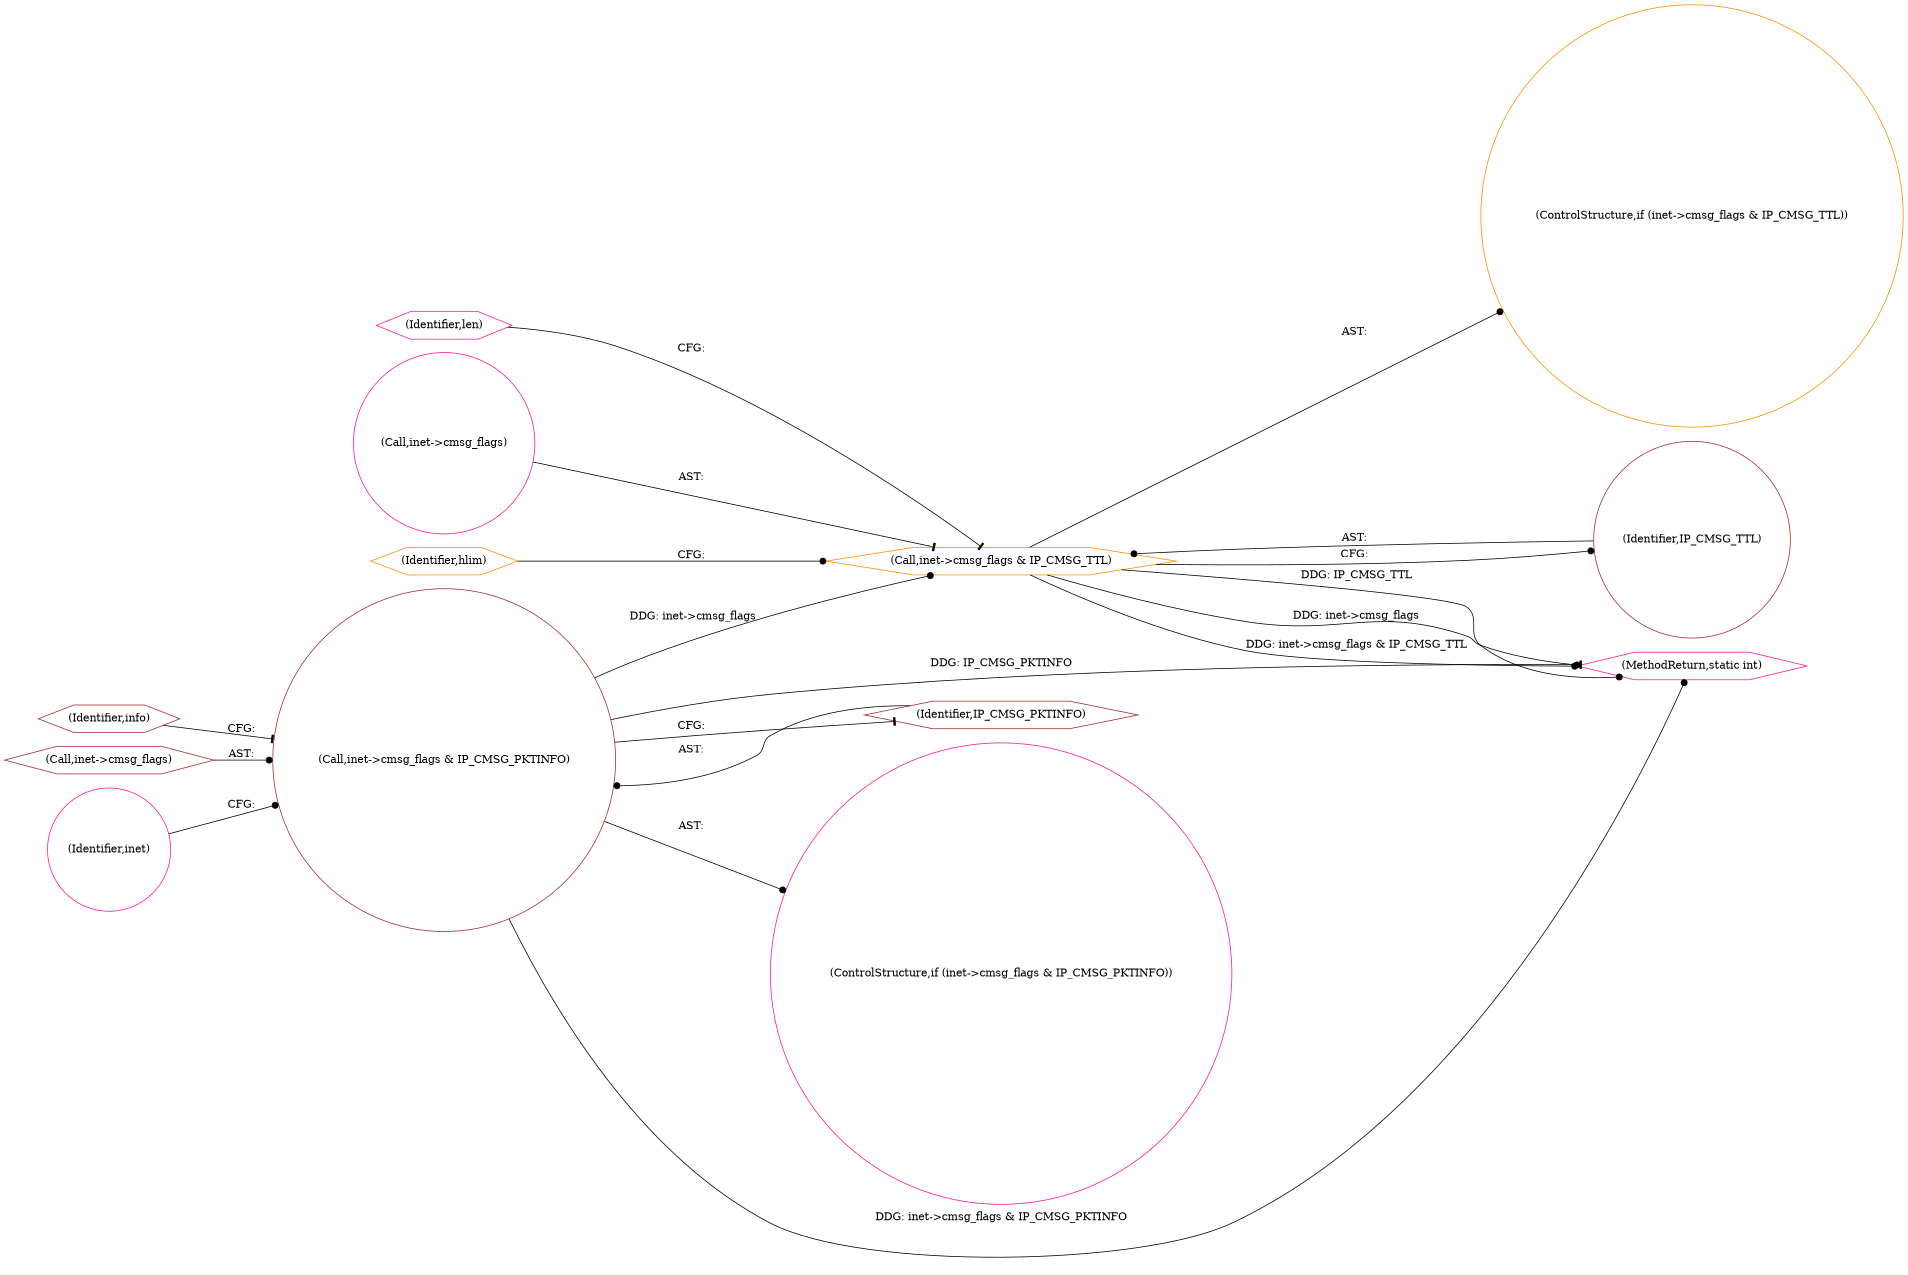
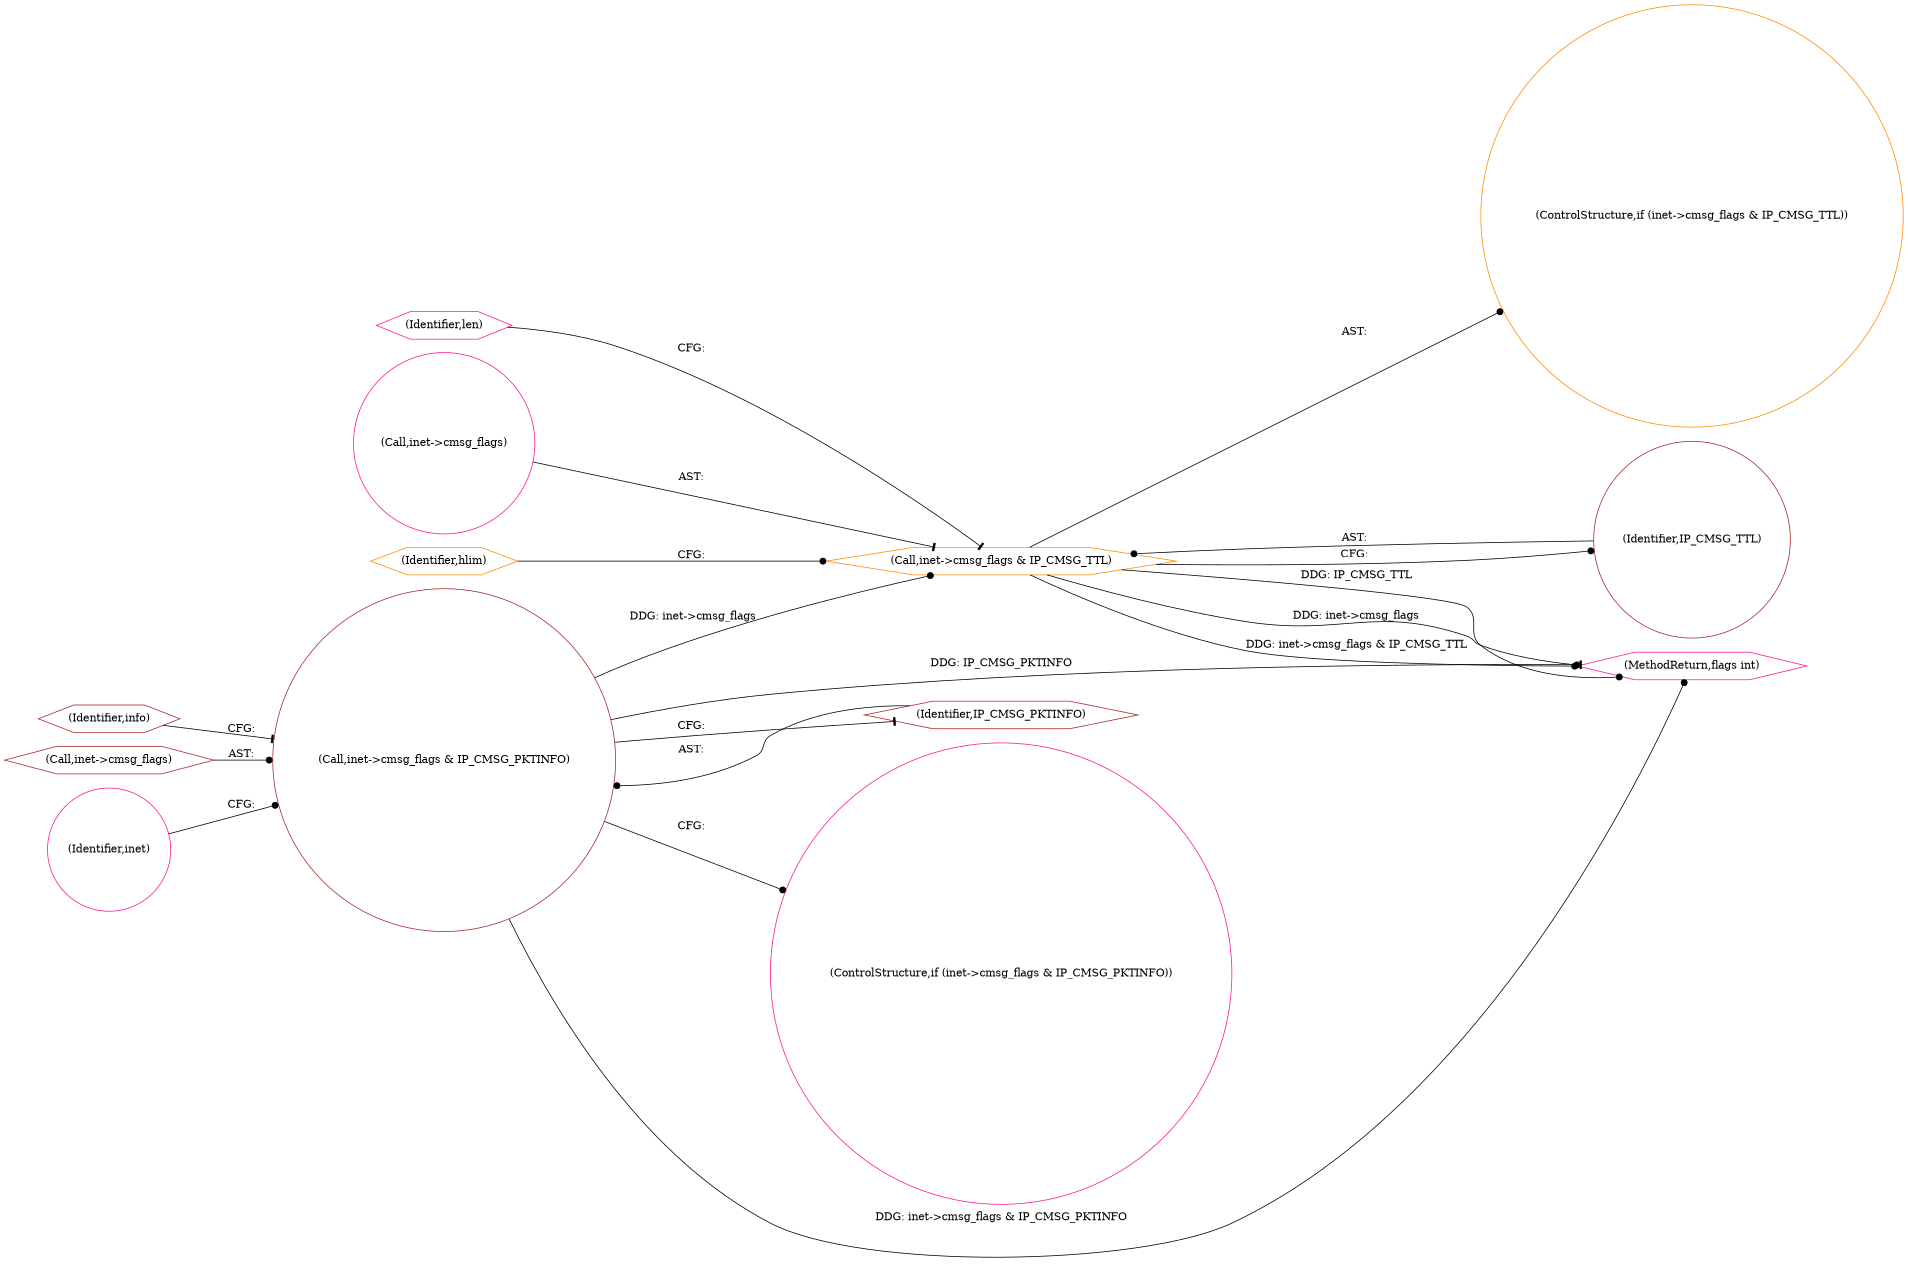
node "(MethodReturn,static int)": label "(MethodReturn,static int)" -> "(MethodReturn,flags int)"
edge "(Call,inet->cmsg_flags & IP_CMSG_PKTINFO)" -> "(ControlStructure,if (inet->cmsg_flags & IP_CMSG_PKTINFO))": label "AST: " -> "CFG: "
